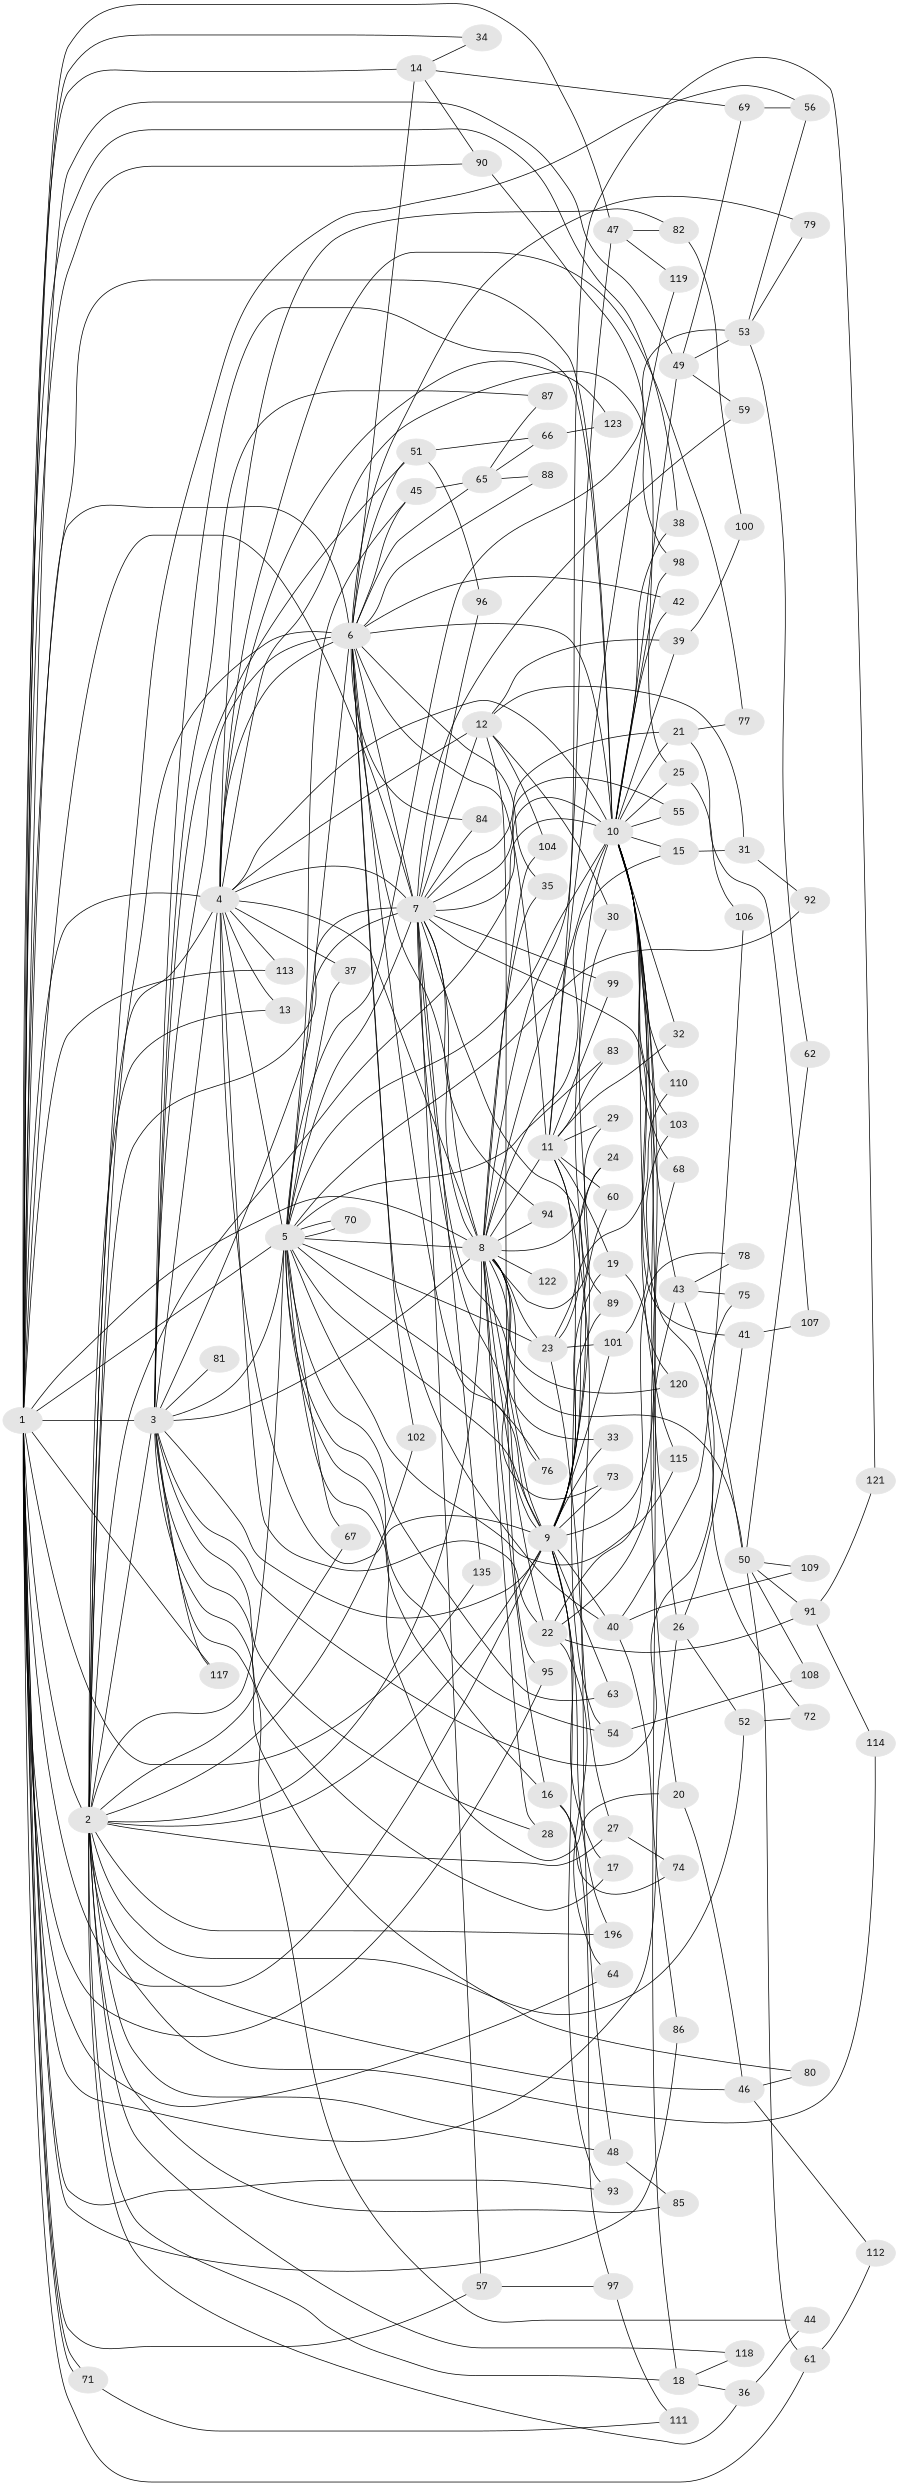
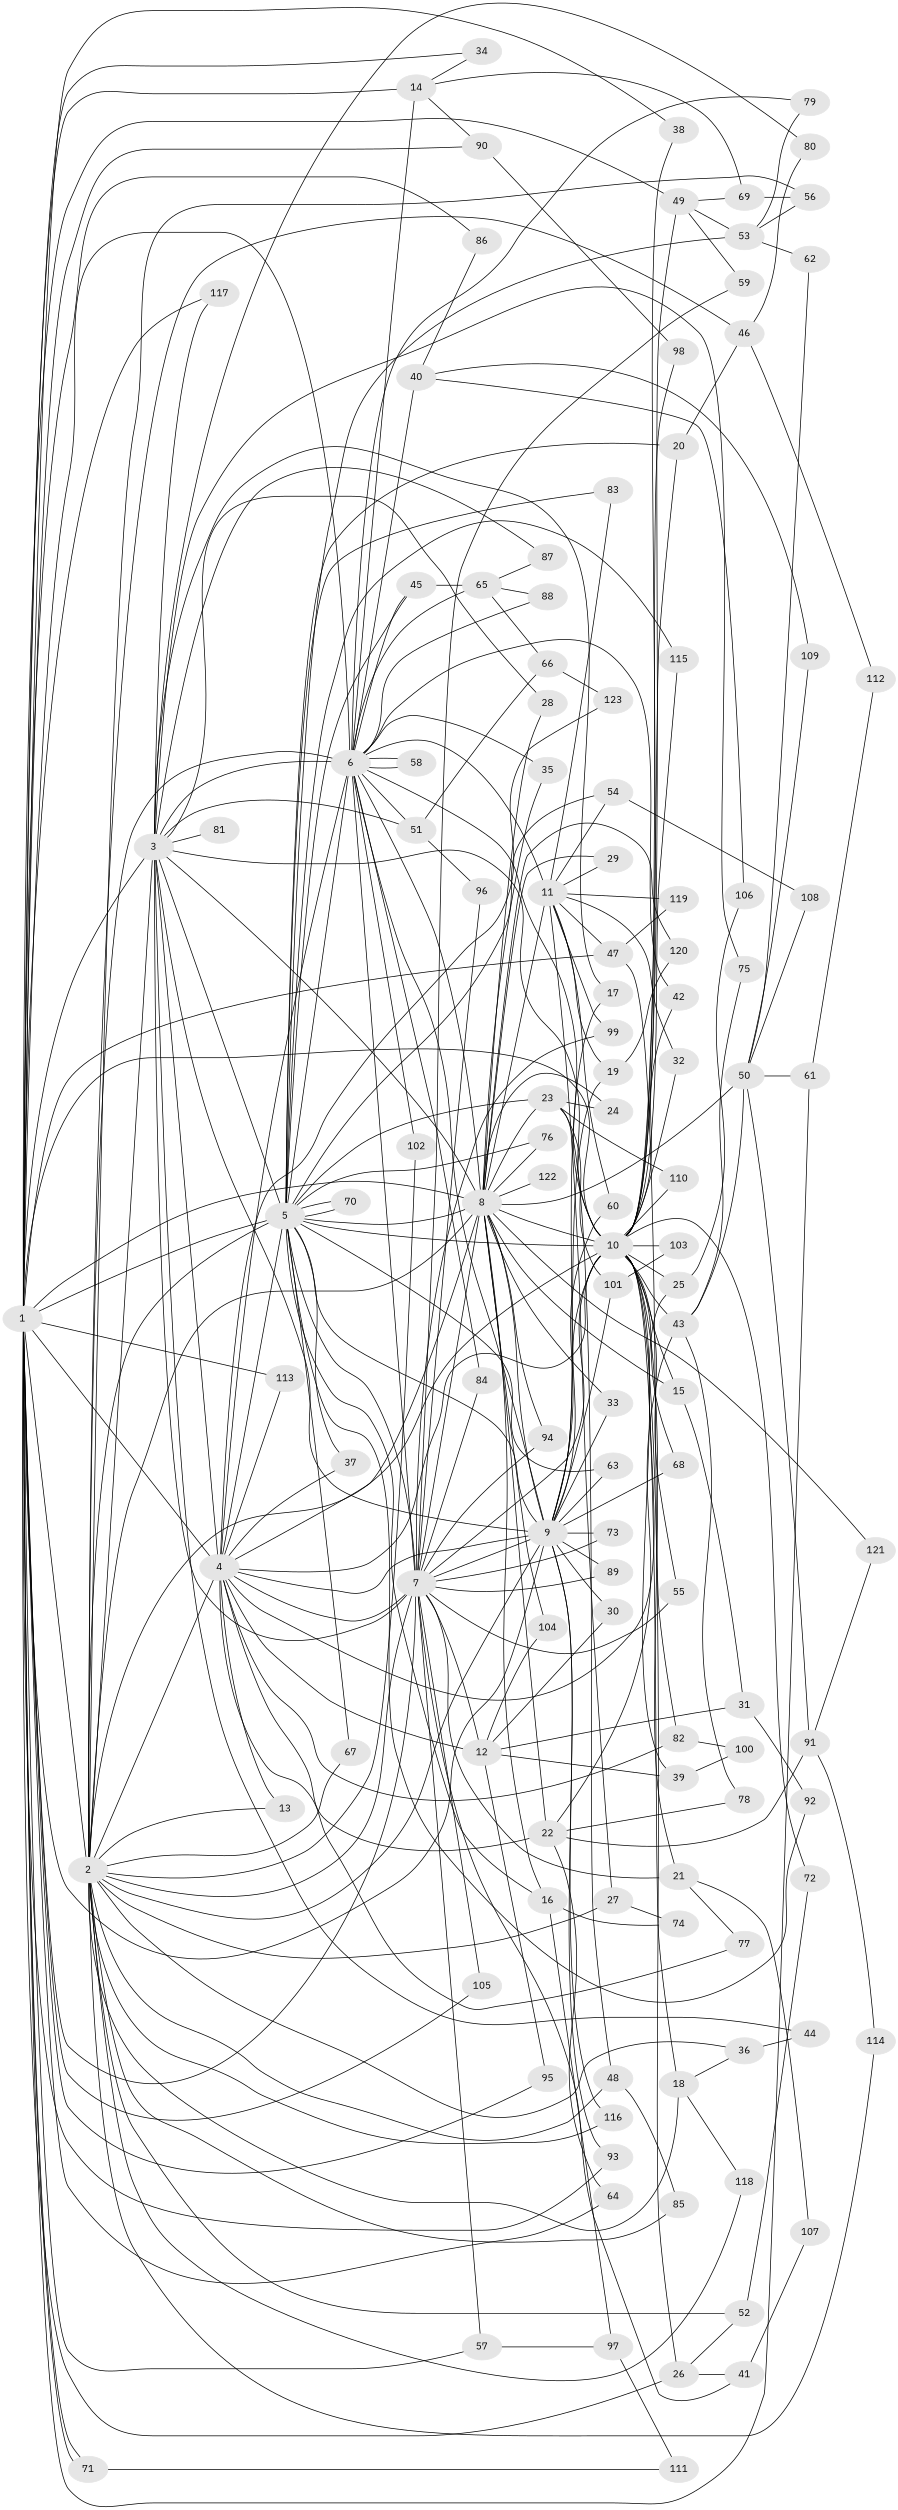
node "58": added
node "135": label "135" -> "105"
edge "9" -- "40": removed
node "196": label "196" -> "116"
